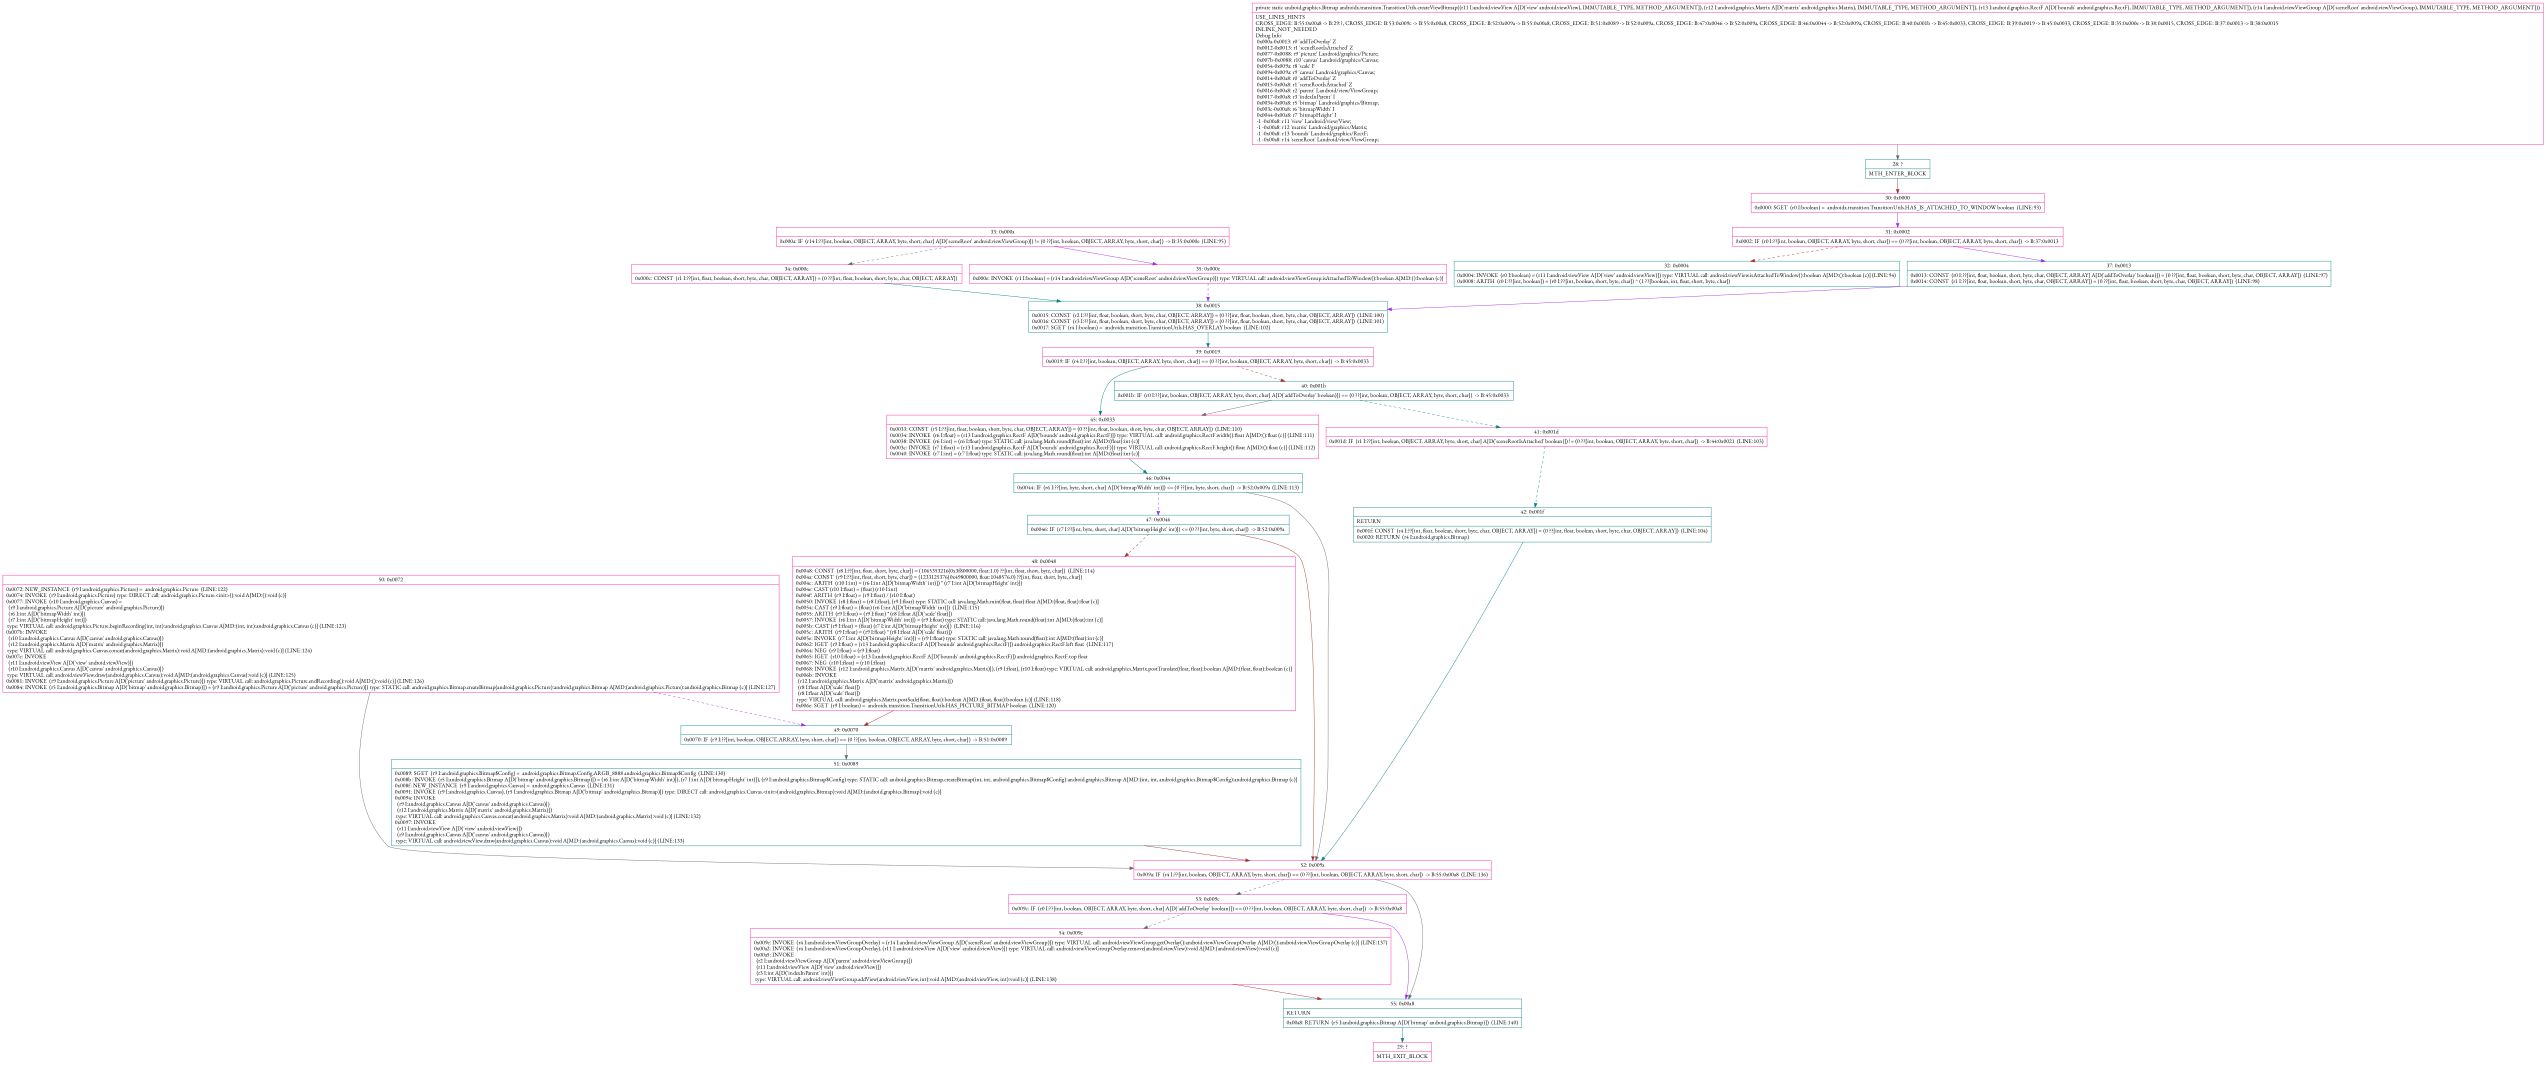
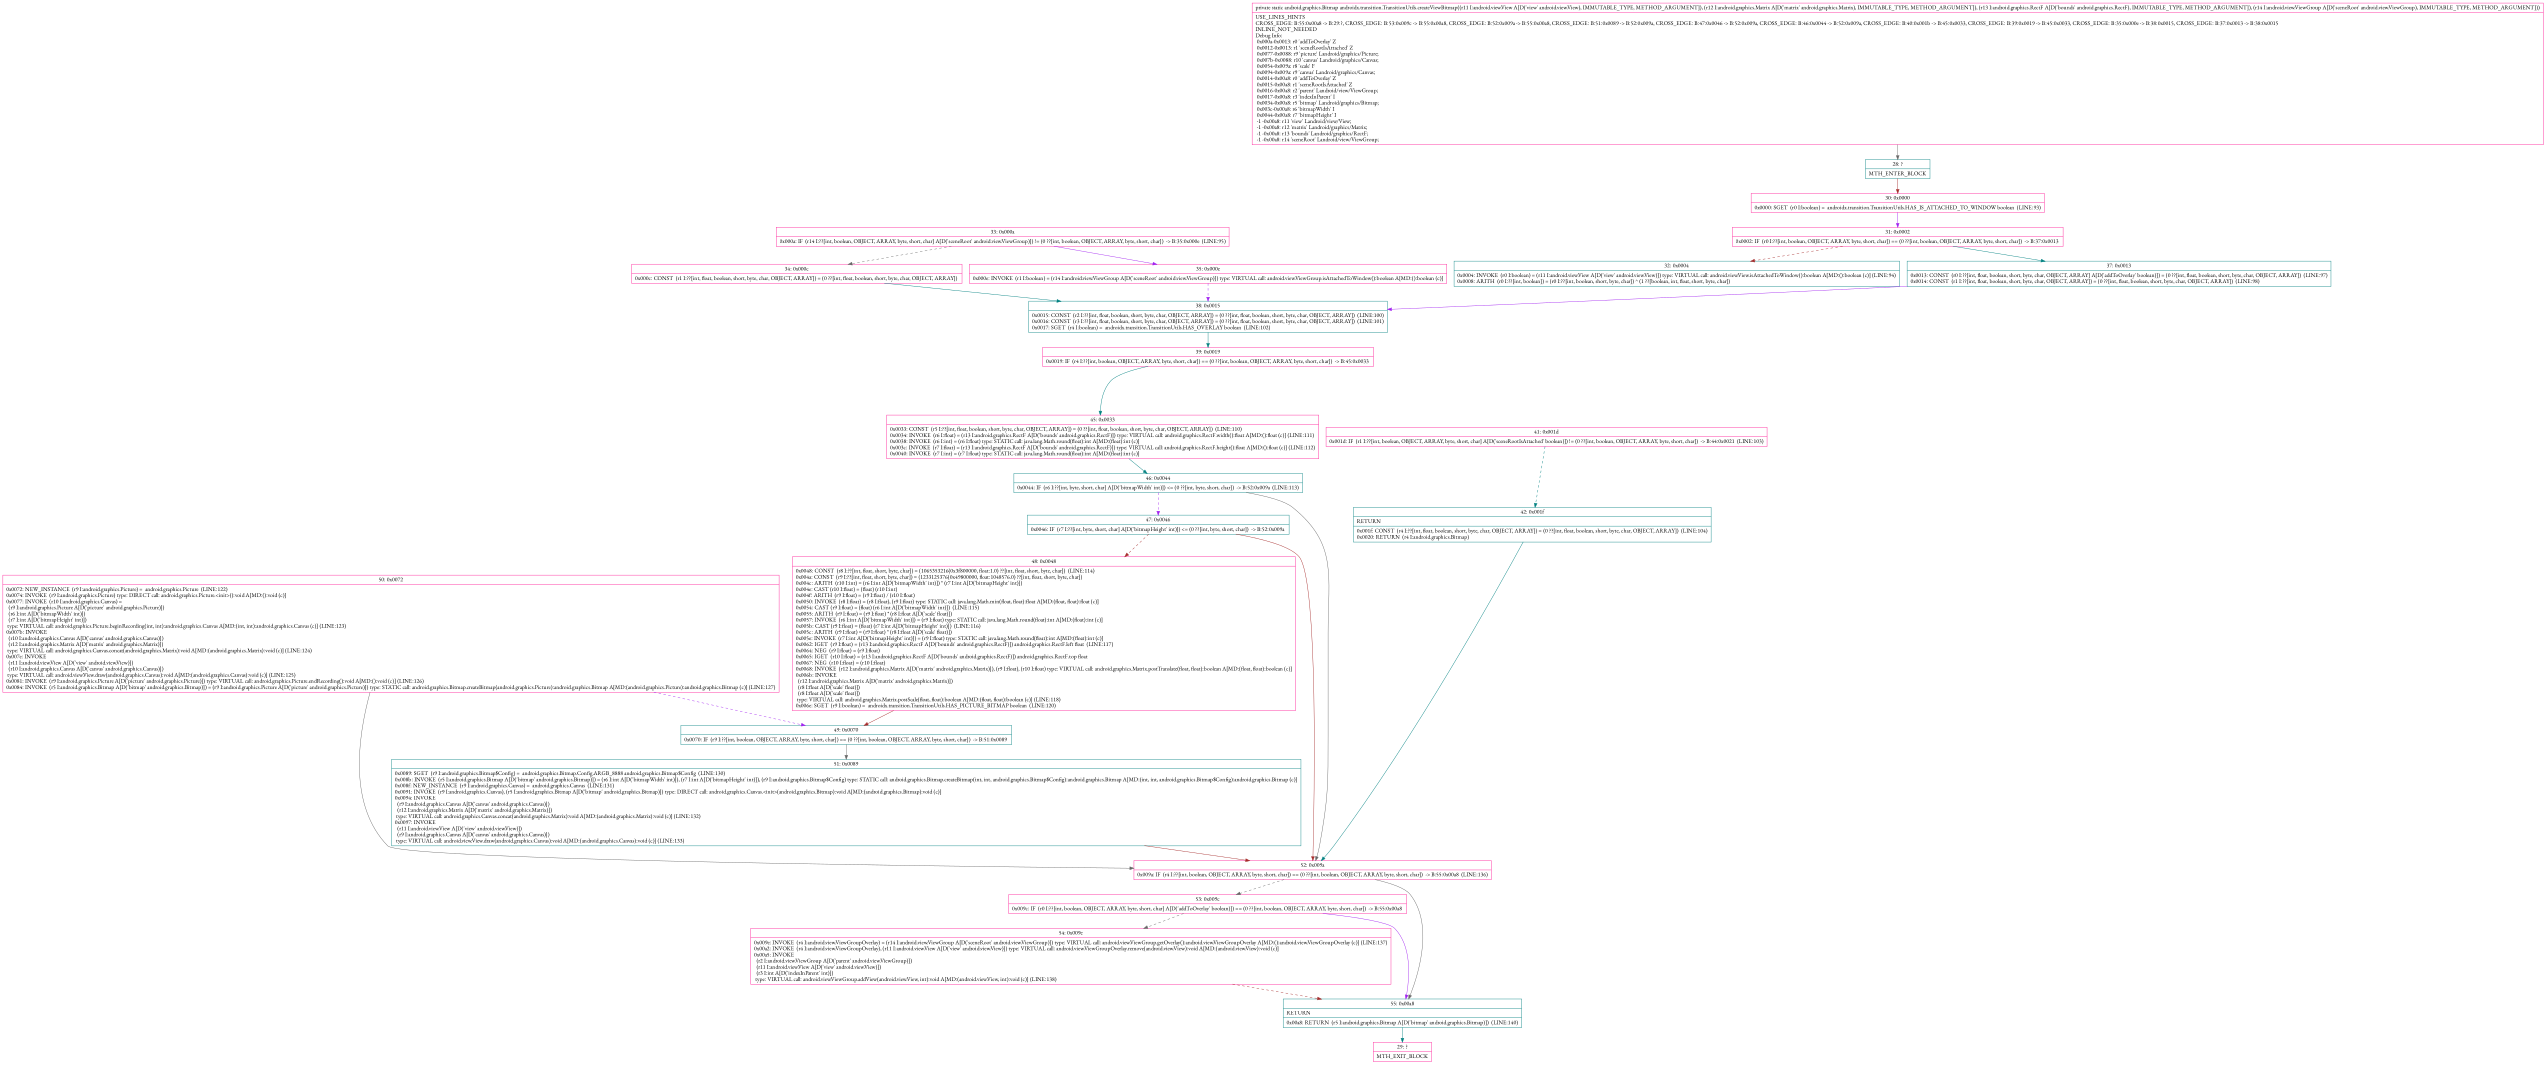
edge "31: 0x0002" -> "37: 0x0013": color purple -> teal
node "40: 0x001b": removed
edge "54: 0x009e" -> "55: 0x00a8": style solid -> dashed
